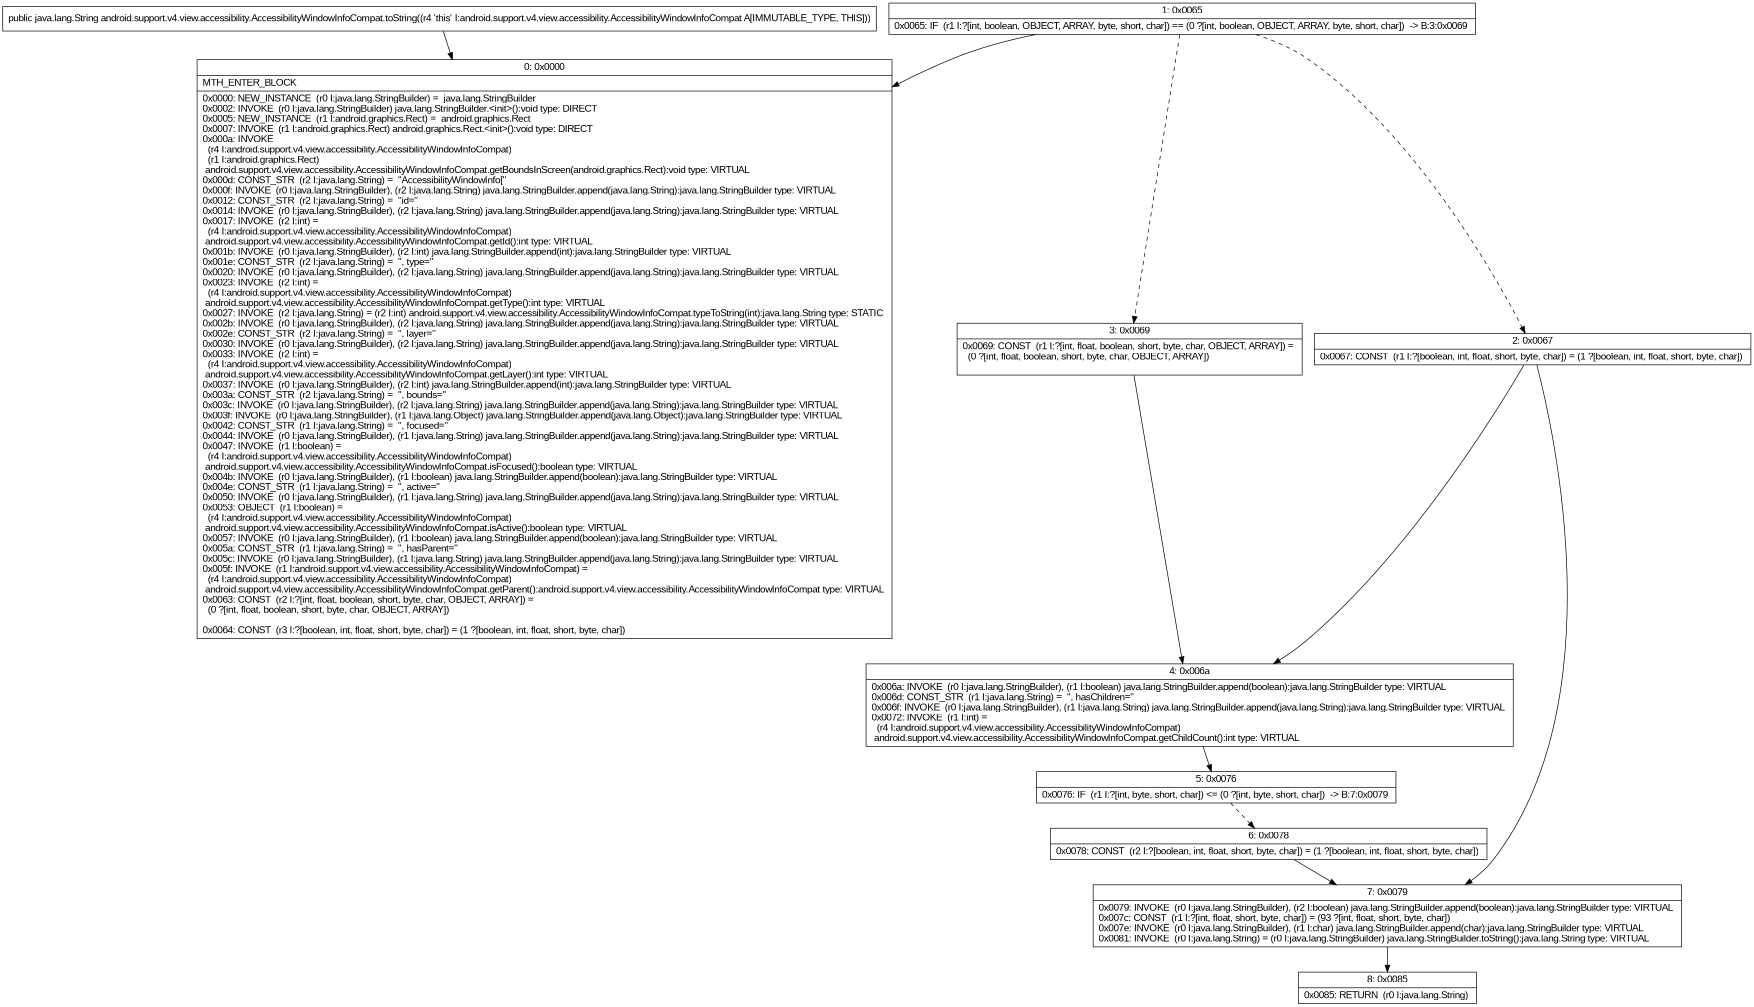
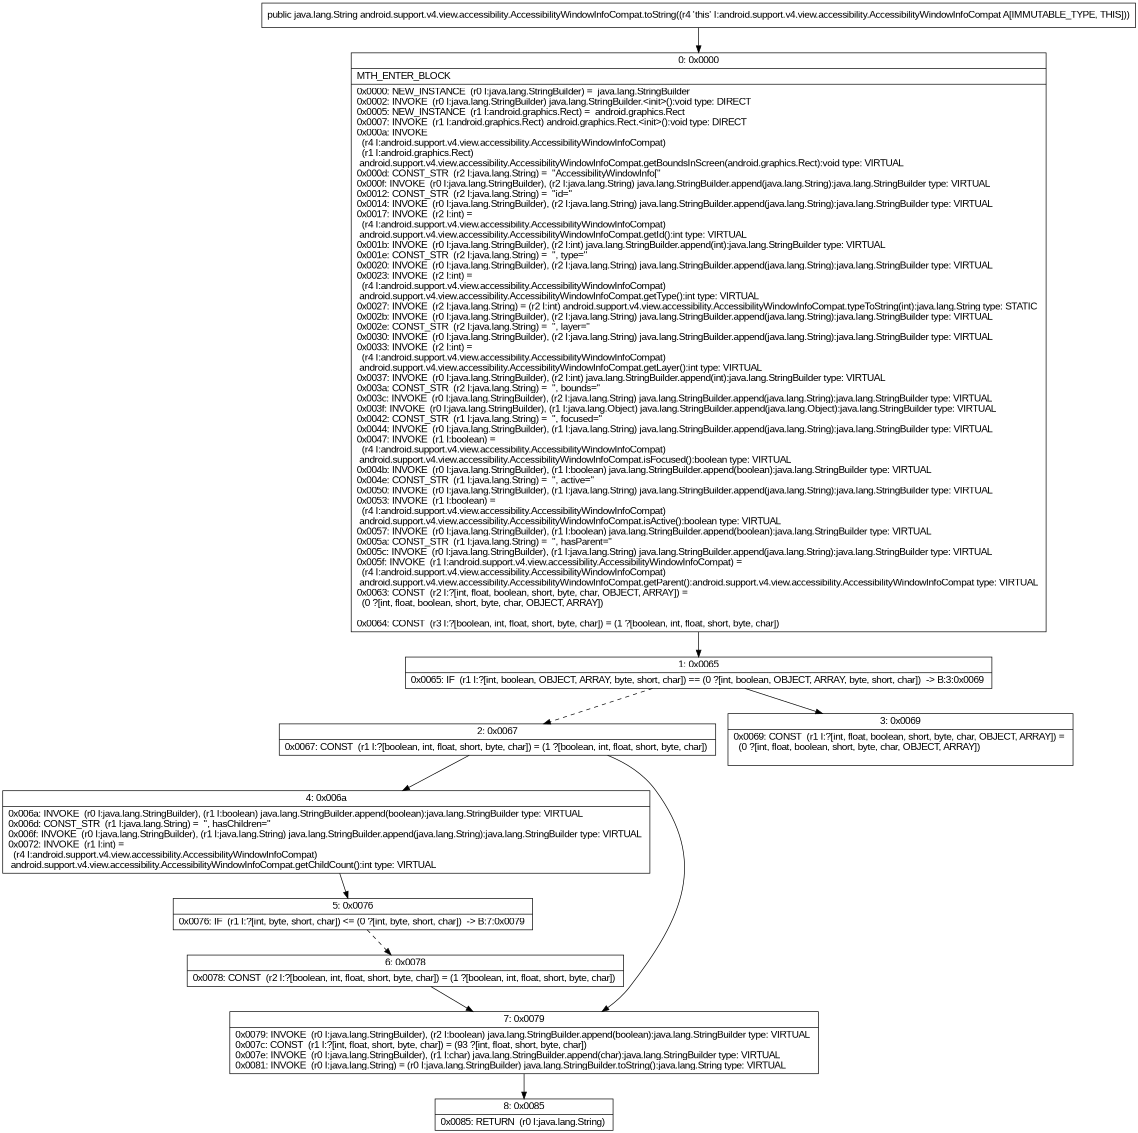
edge "1: 0x0065" -> "0: 0x0000": reversed
edge "1: 0x0065" -> "3: 0x0069": style dashed -> solid
node "0: 0x0000": text "0x0053: OBJECT  (r1 I:boolean) =" -> "0x0053: INVOKE  (r1 I:boolean) ="
edge "3: 0x0069" -> "4: 0x006a": removed
